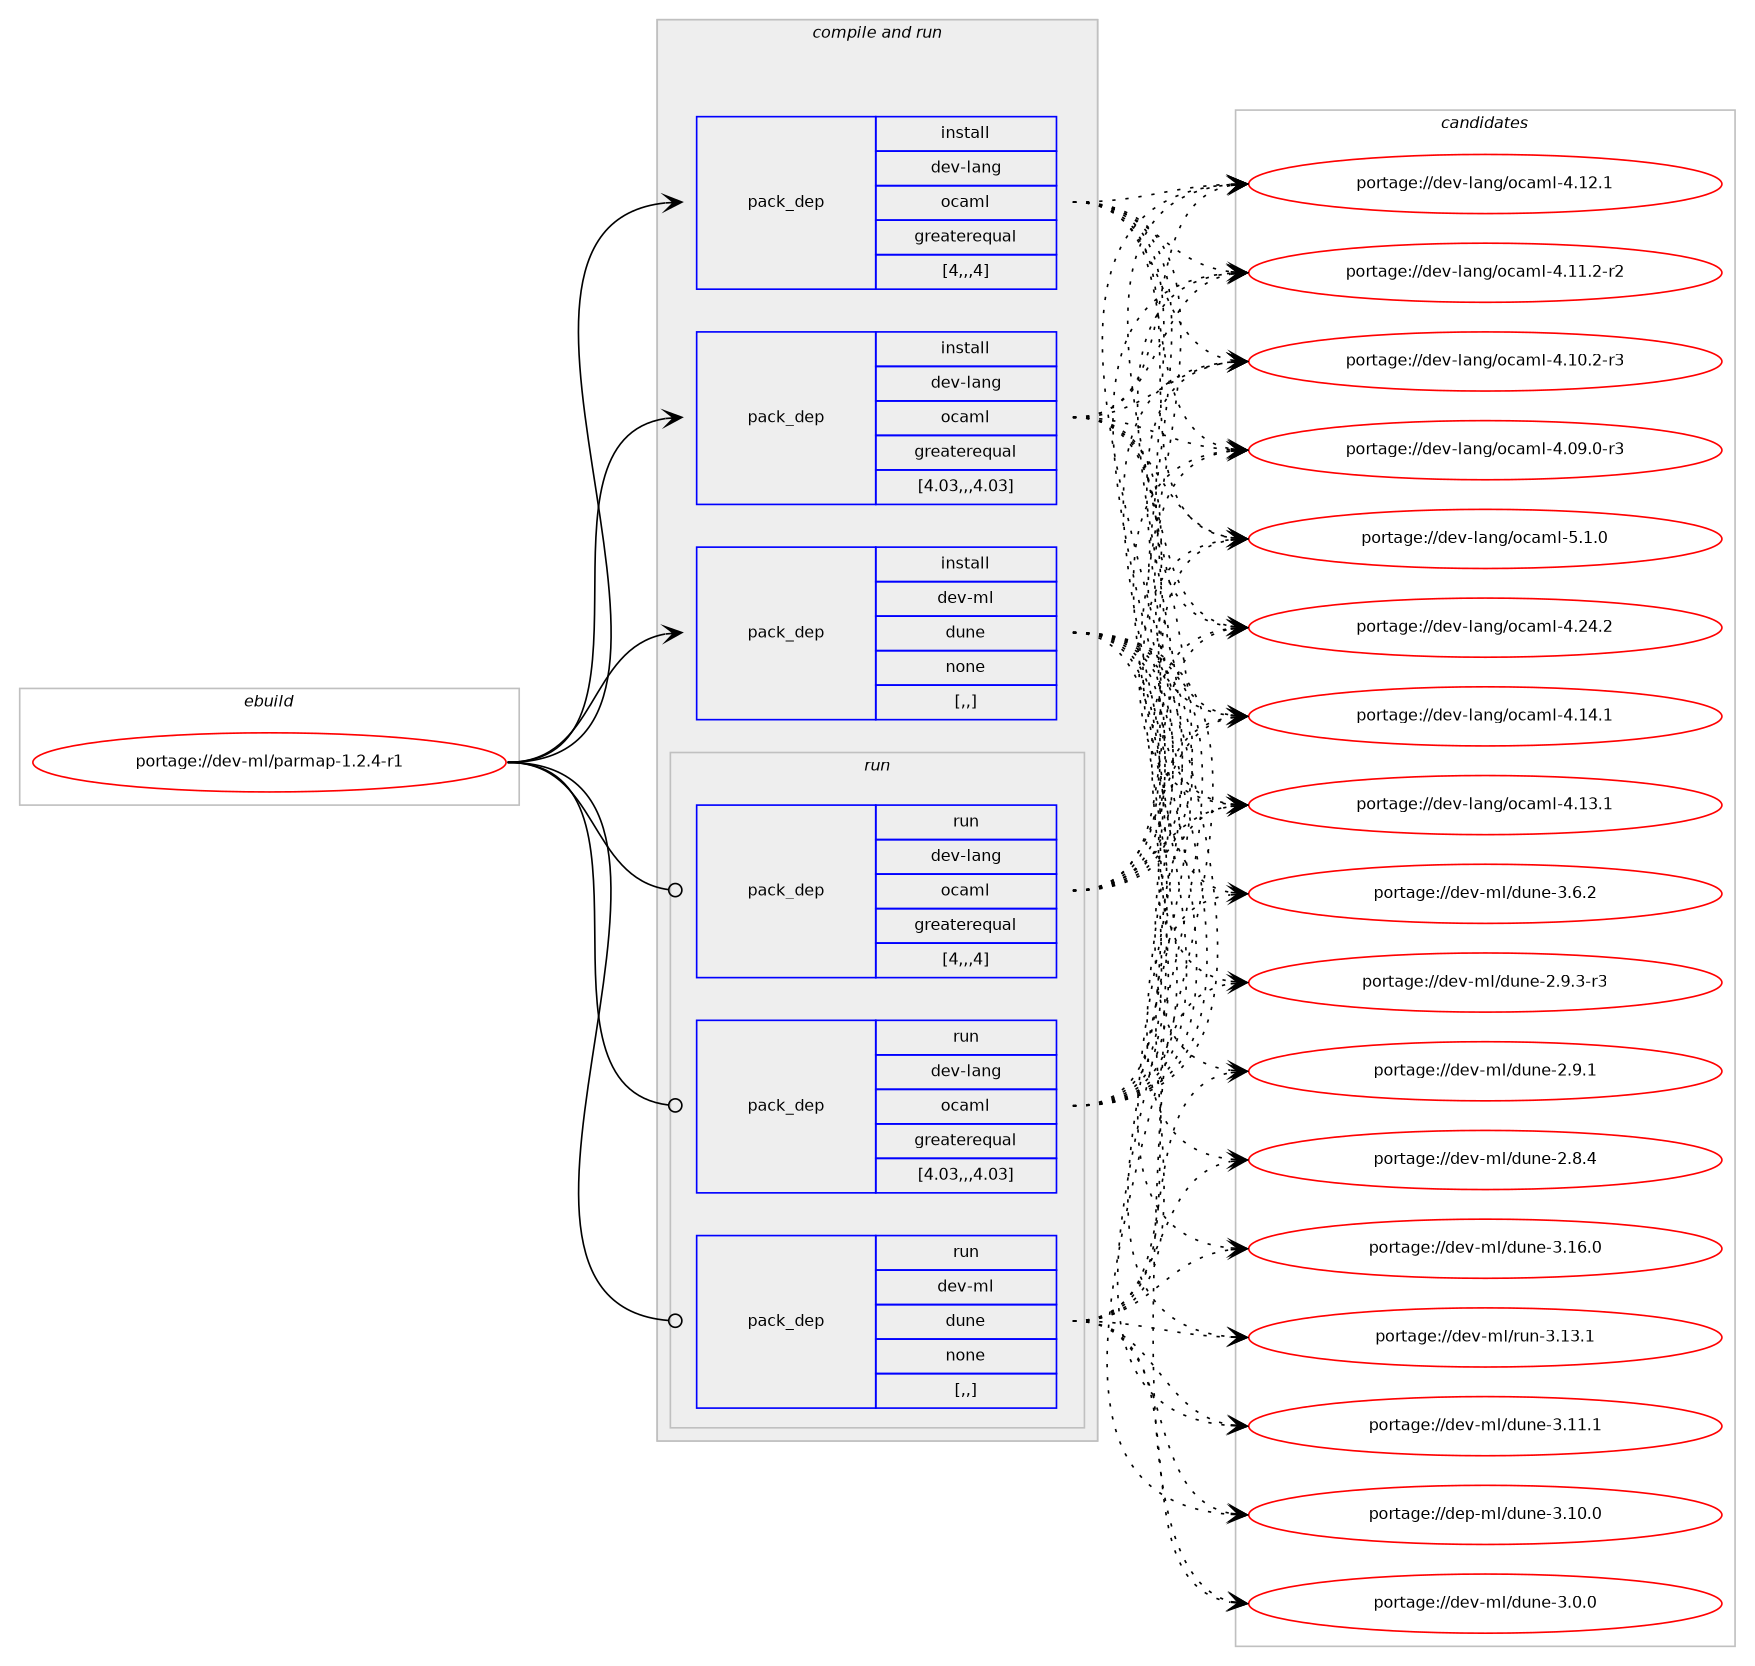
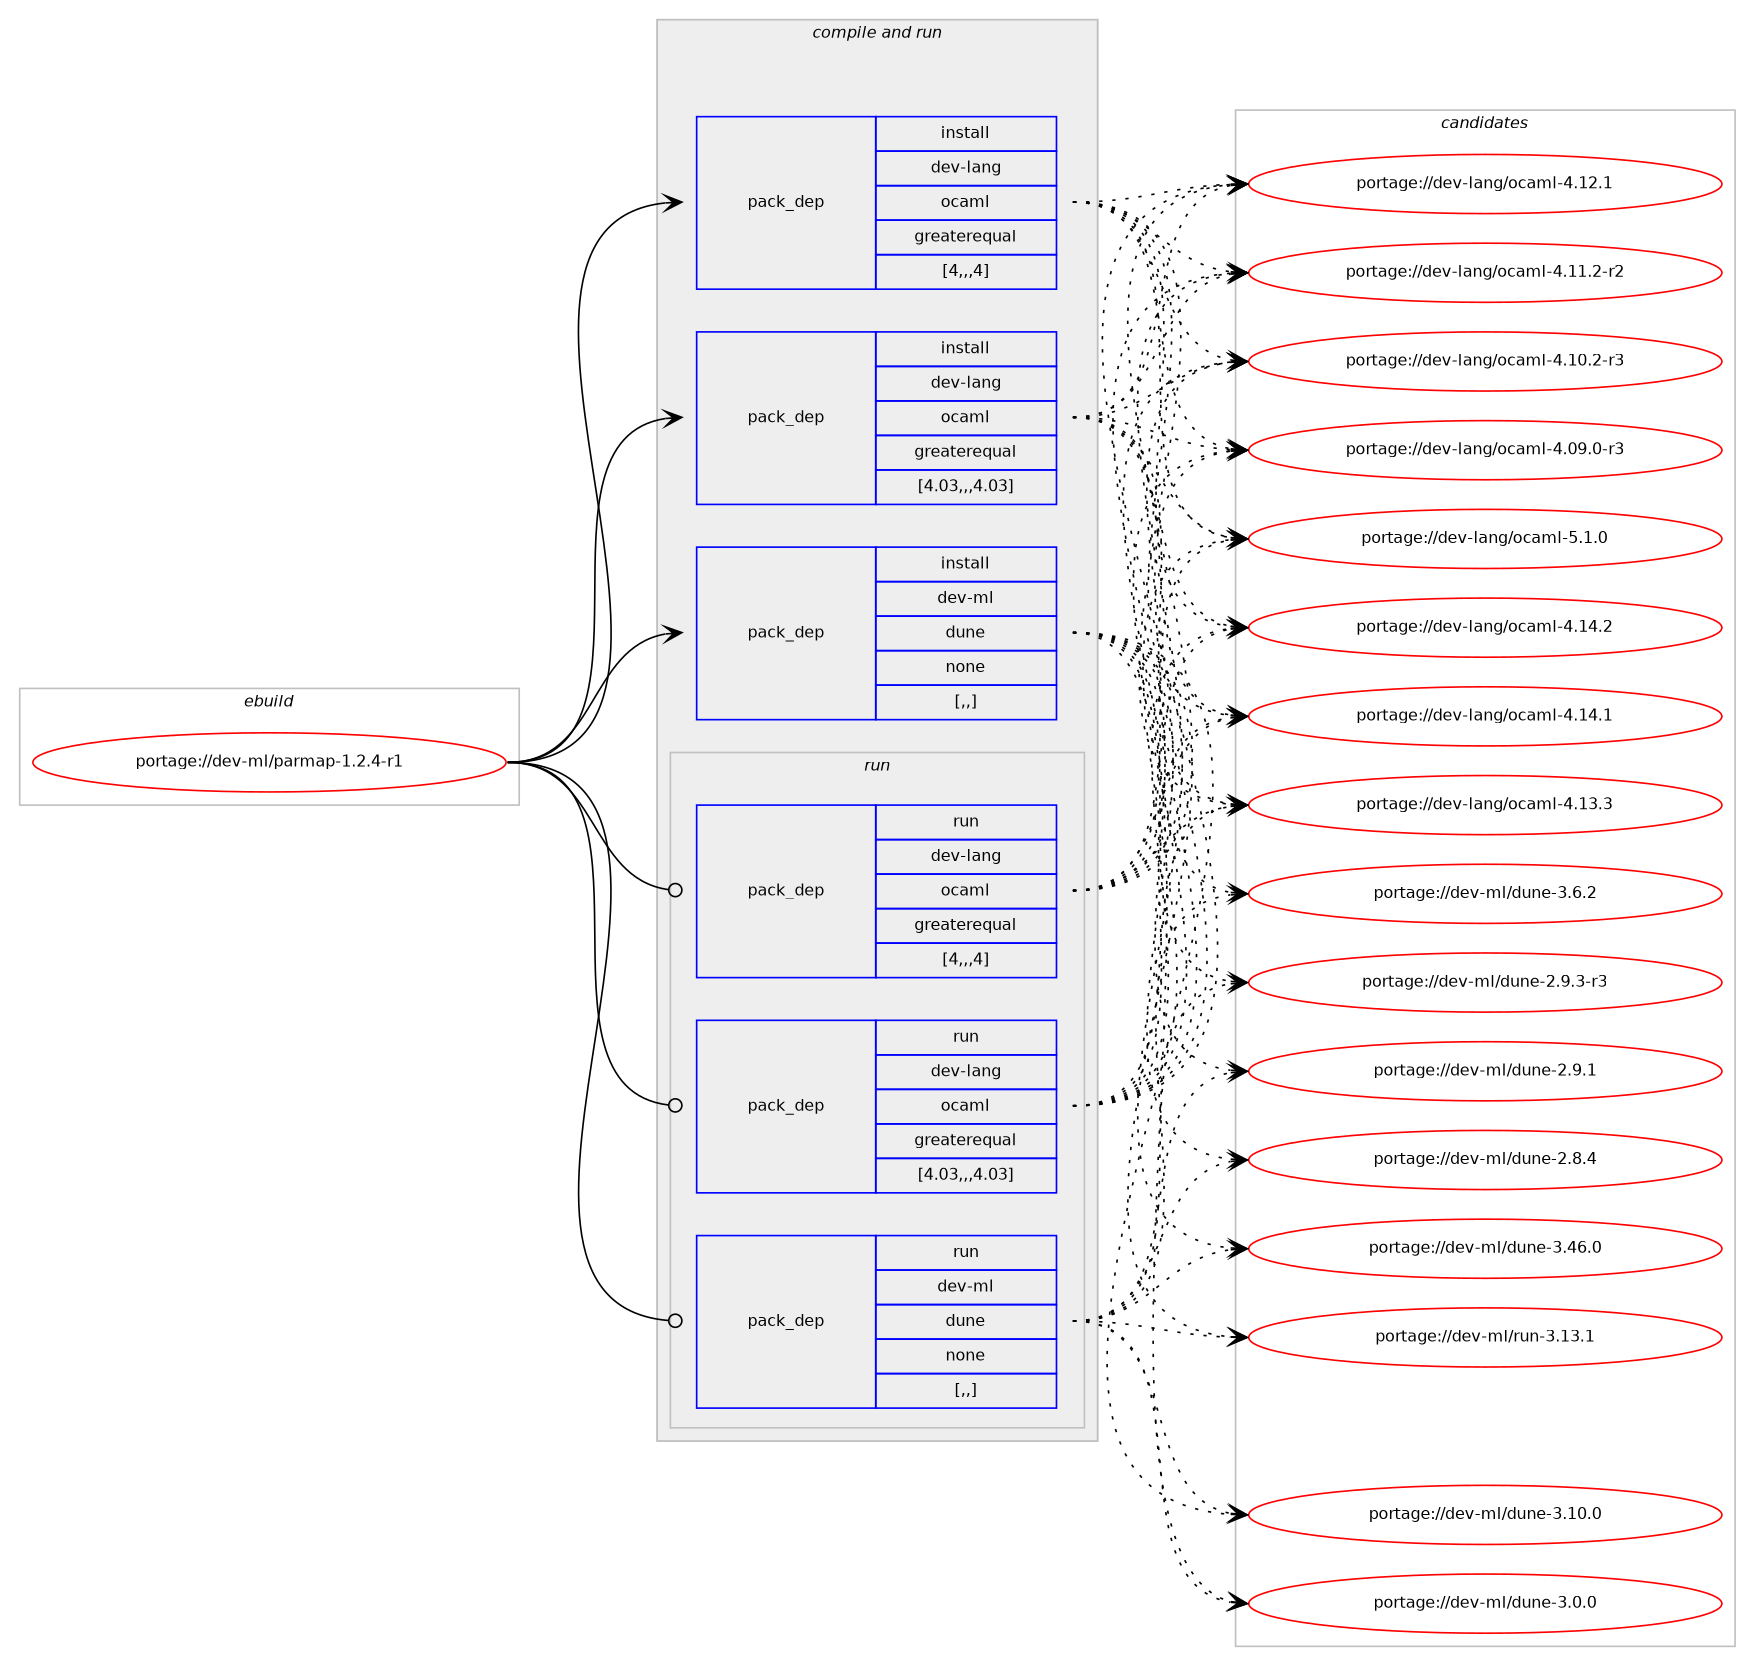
node "portage://dev-lang/ocaml-4.24.2": label "portage://dev-lang/ocaml-4.24.2" -> "portage://dev-lang/ocaml-4.14.2"
node "portage://dev-lang/ocaml-4.13.1": label "portage://dev-lang/ocaml-4.13.1" -> "portage://dev-lang/ocaml-4.13.3"
node "portage://dev-ml/dune-3.16.0": label "portage://dev-ml/dune-3.16.0" -> "portage://dev-ml/dune-3.46.0"
node "portage://dev-ml/dune-3.11.1": removed
node "portage://dep-ml/dune-3.10.0": label "portage://dep-ml/dune-3.10.0" -> "portage://dev-ml/dune-3.10.0"
